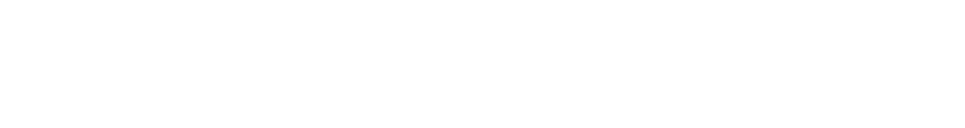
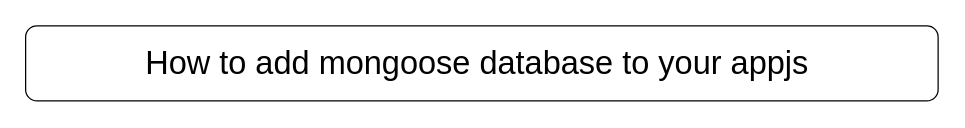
node "How to add mongoose database to your appjs": added
